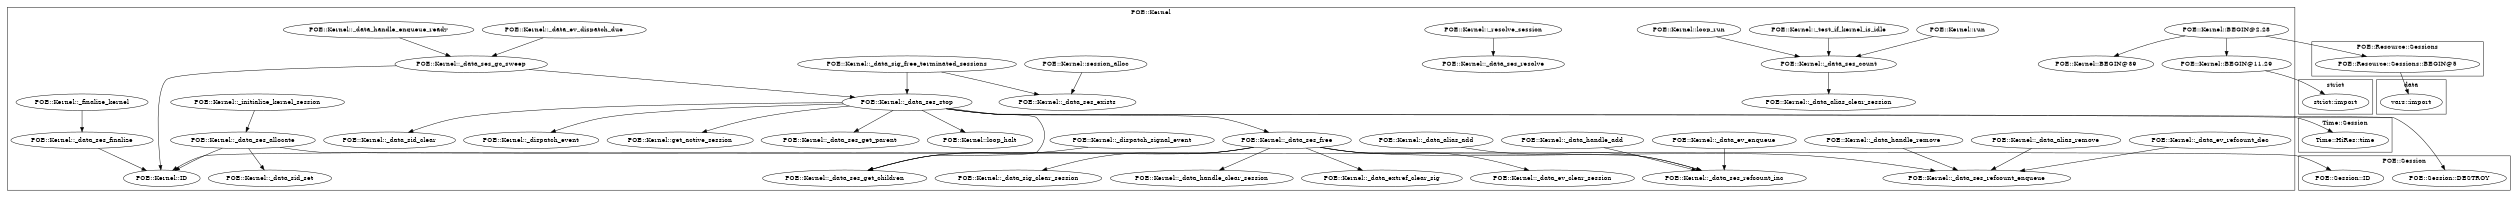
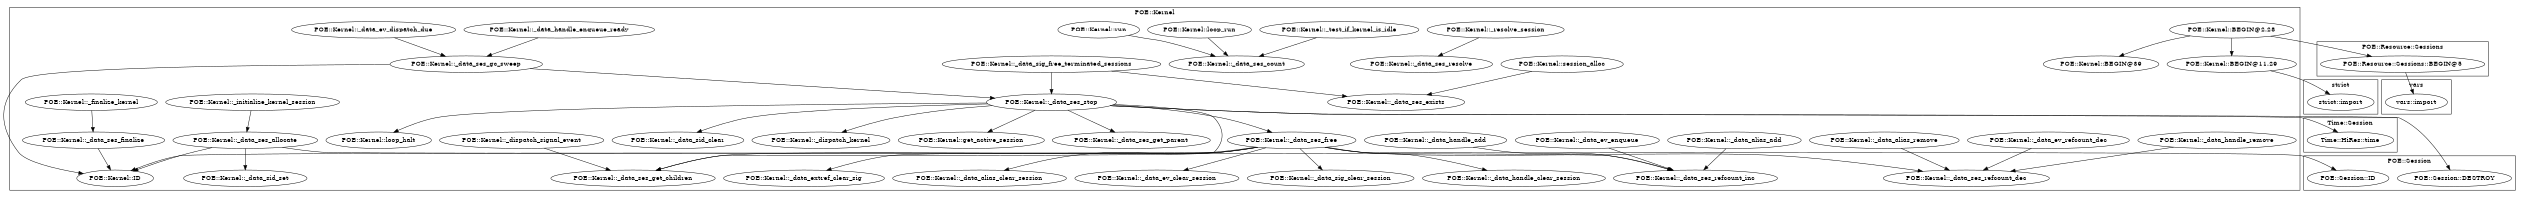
edge "POE::Kernel::_data_ses_count" -> "POE::Kernel::_data_alias_clear_session": now "POE::Kernel::_data_ses_free" -> "POE::Kernel::_data_alias_clear_session"
cluster "data": label "data" -> "vars"
node "POE::Kernel::_dispatch_event": label "POE::Kernel::_dispatch_event" -> "POE::Kernel::_dispatch_kernel"
node "POE::Kernel::_data_ses_refcount_enqueue": label "POE::Kernel::_data_ses_refcount_enqueue" -> "POE::Kernel::_data_ses_refcount_dec"
